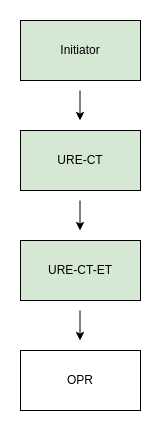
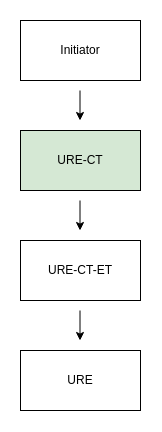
node "Initiator": fillcolor #d5e8d4 -> #ffffff
node "URE-CT-ET": fillcolor #d5e8d4 -> #ffffff
node "OPR": label "OPR" -> "URE"
